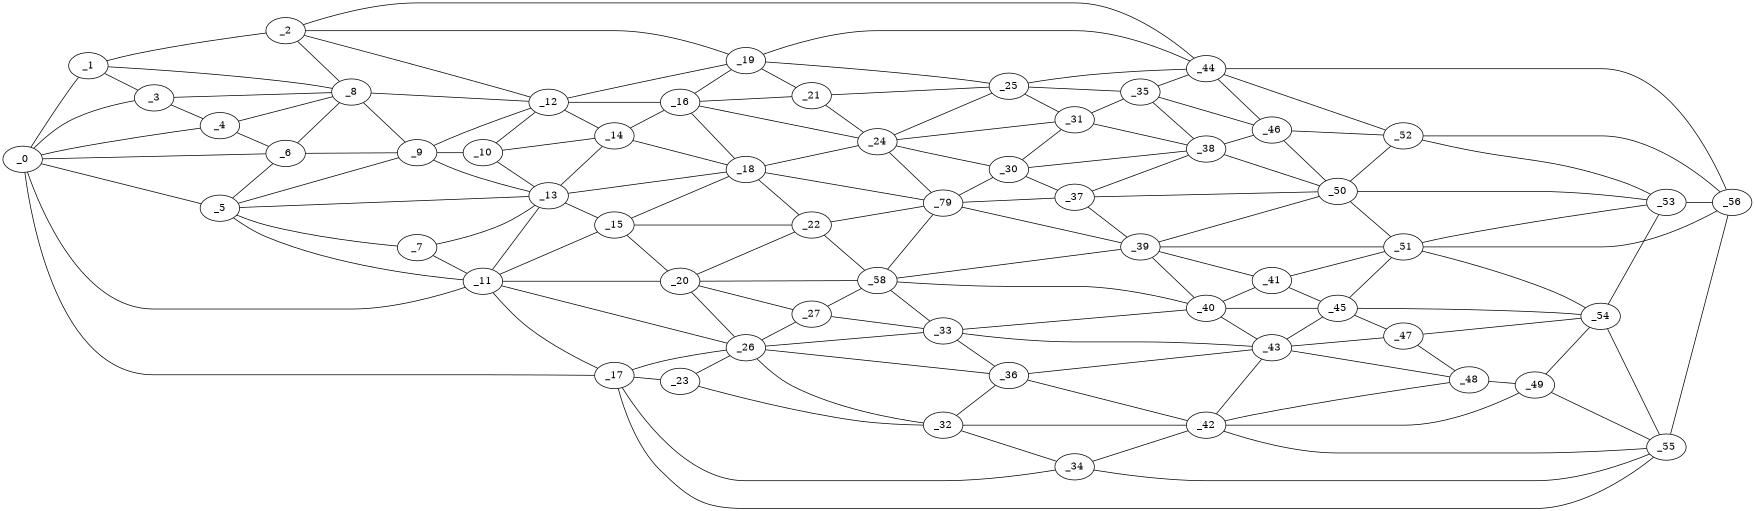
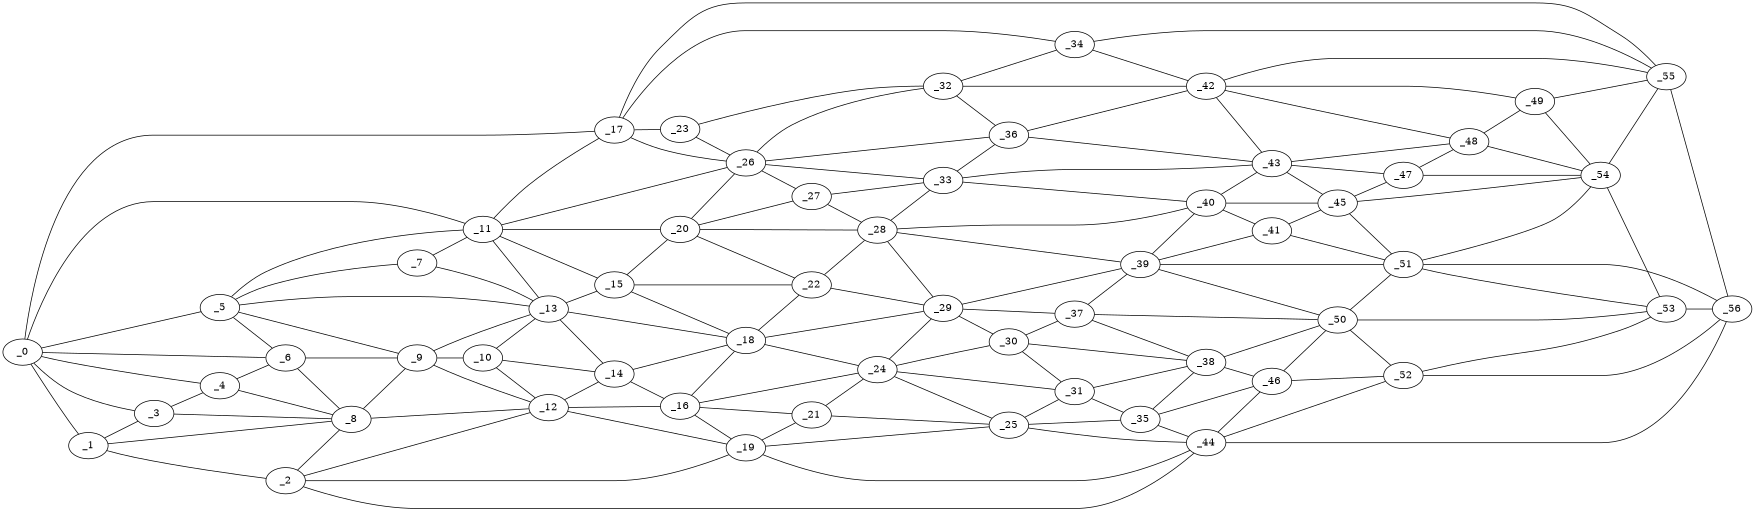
edge "_48" -- "_54": added
node "_79": label "_79" -> "_29"
node "_58": label "_58" -> "_28"
